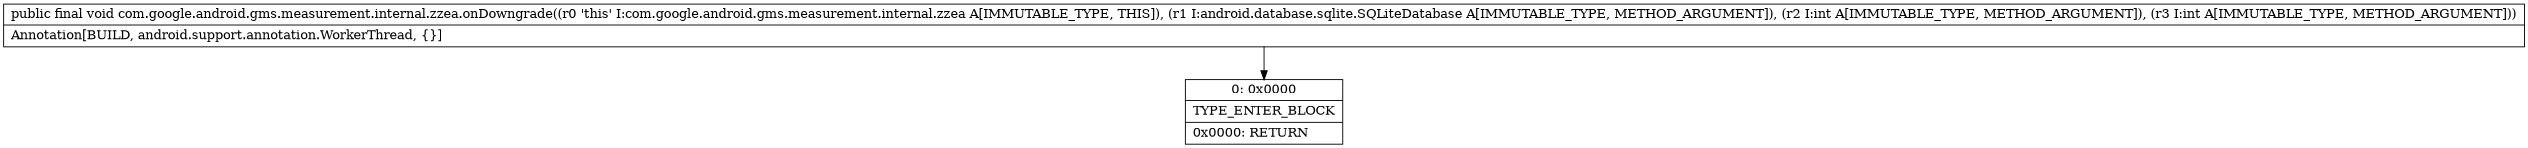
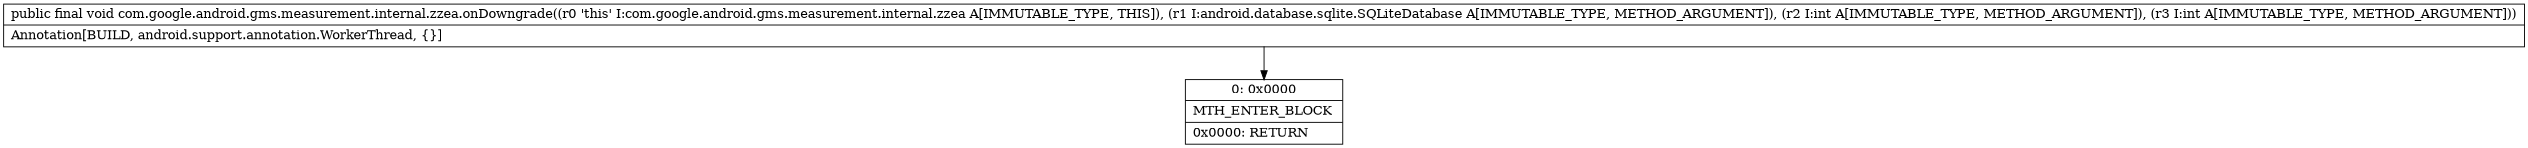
node "0: 0x0000": text "TYPE_ENTER_BLOCK" -> "MTH_ENTER_BLOCK"
